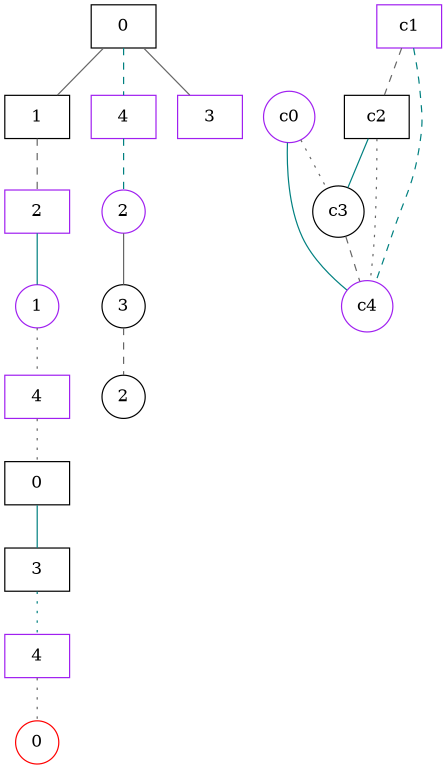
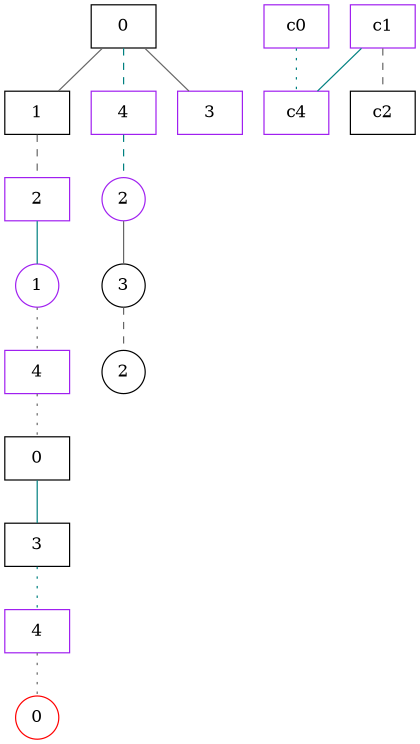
node "c0": shape circle -> box
edge "c1" -- "c4": style dashed -> solid
edge "c2" -- "c4": removed
node "c3": removed
edge "c0" -- "c4": style solid -> dotted
node "c4": shape circle -> box
